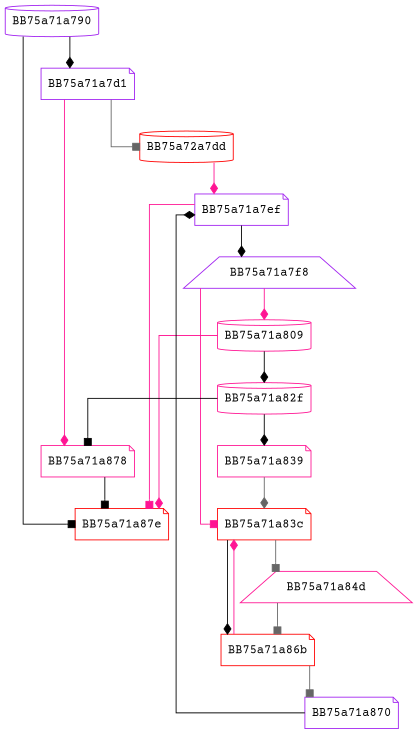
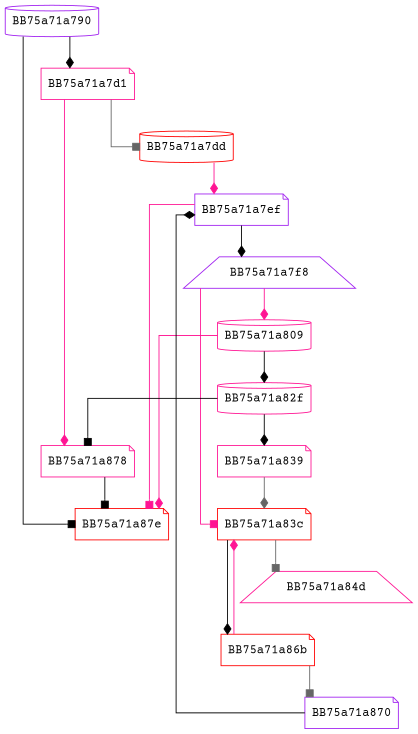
node "BB75a71a7d1": color purple -> deeppink
node "BB75a72a7dd": label "BB75a72a7dd" -> "BB75a71a7dd"
edge "BB75a71a84d" -> "BB75a71a86b": removed
